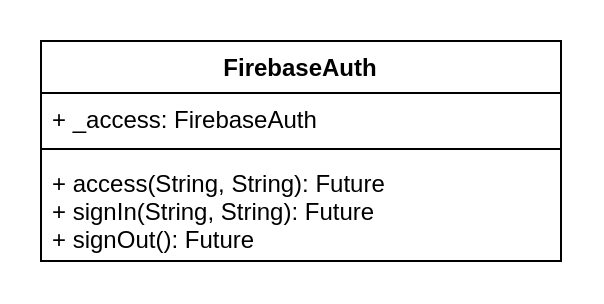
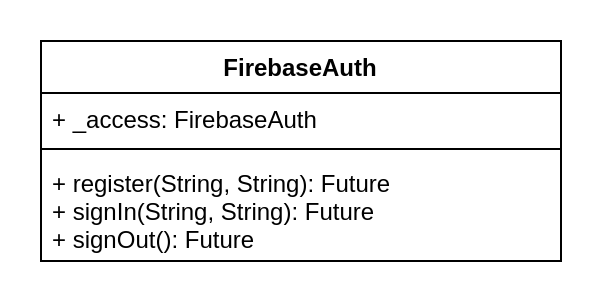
node "+ access(String, String): Future + signIn(String, String): Future + signOut(): Future": label "+ access(String, String): Future + signIn(String, String): Future + signOut(): Future" -> "+ register(String, String): Future + signIn(String, String): Future + signOut(): Future"
